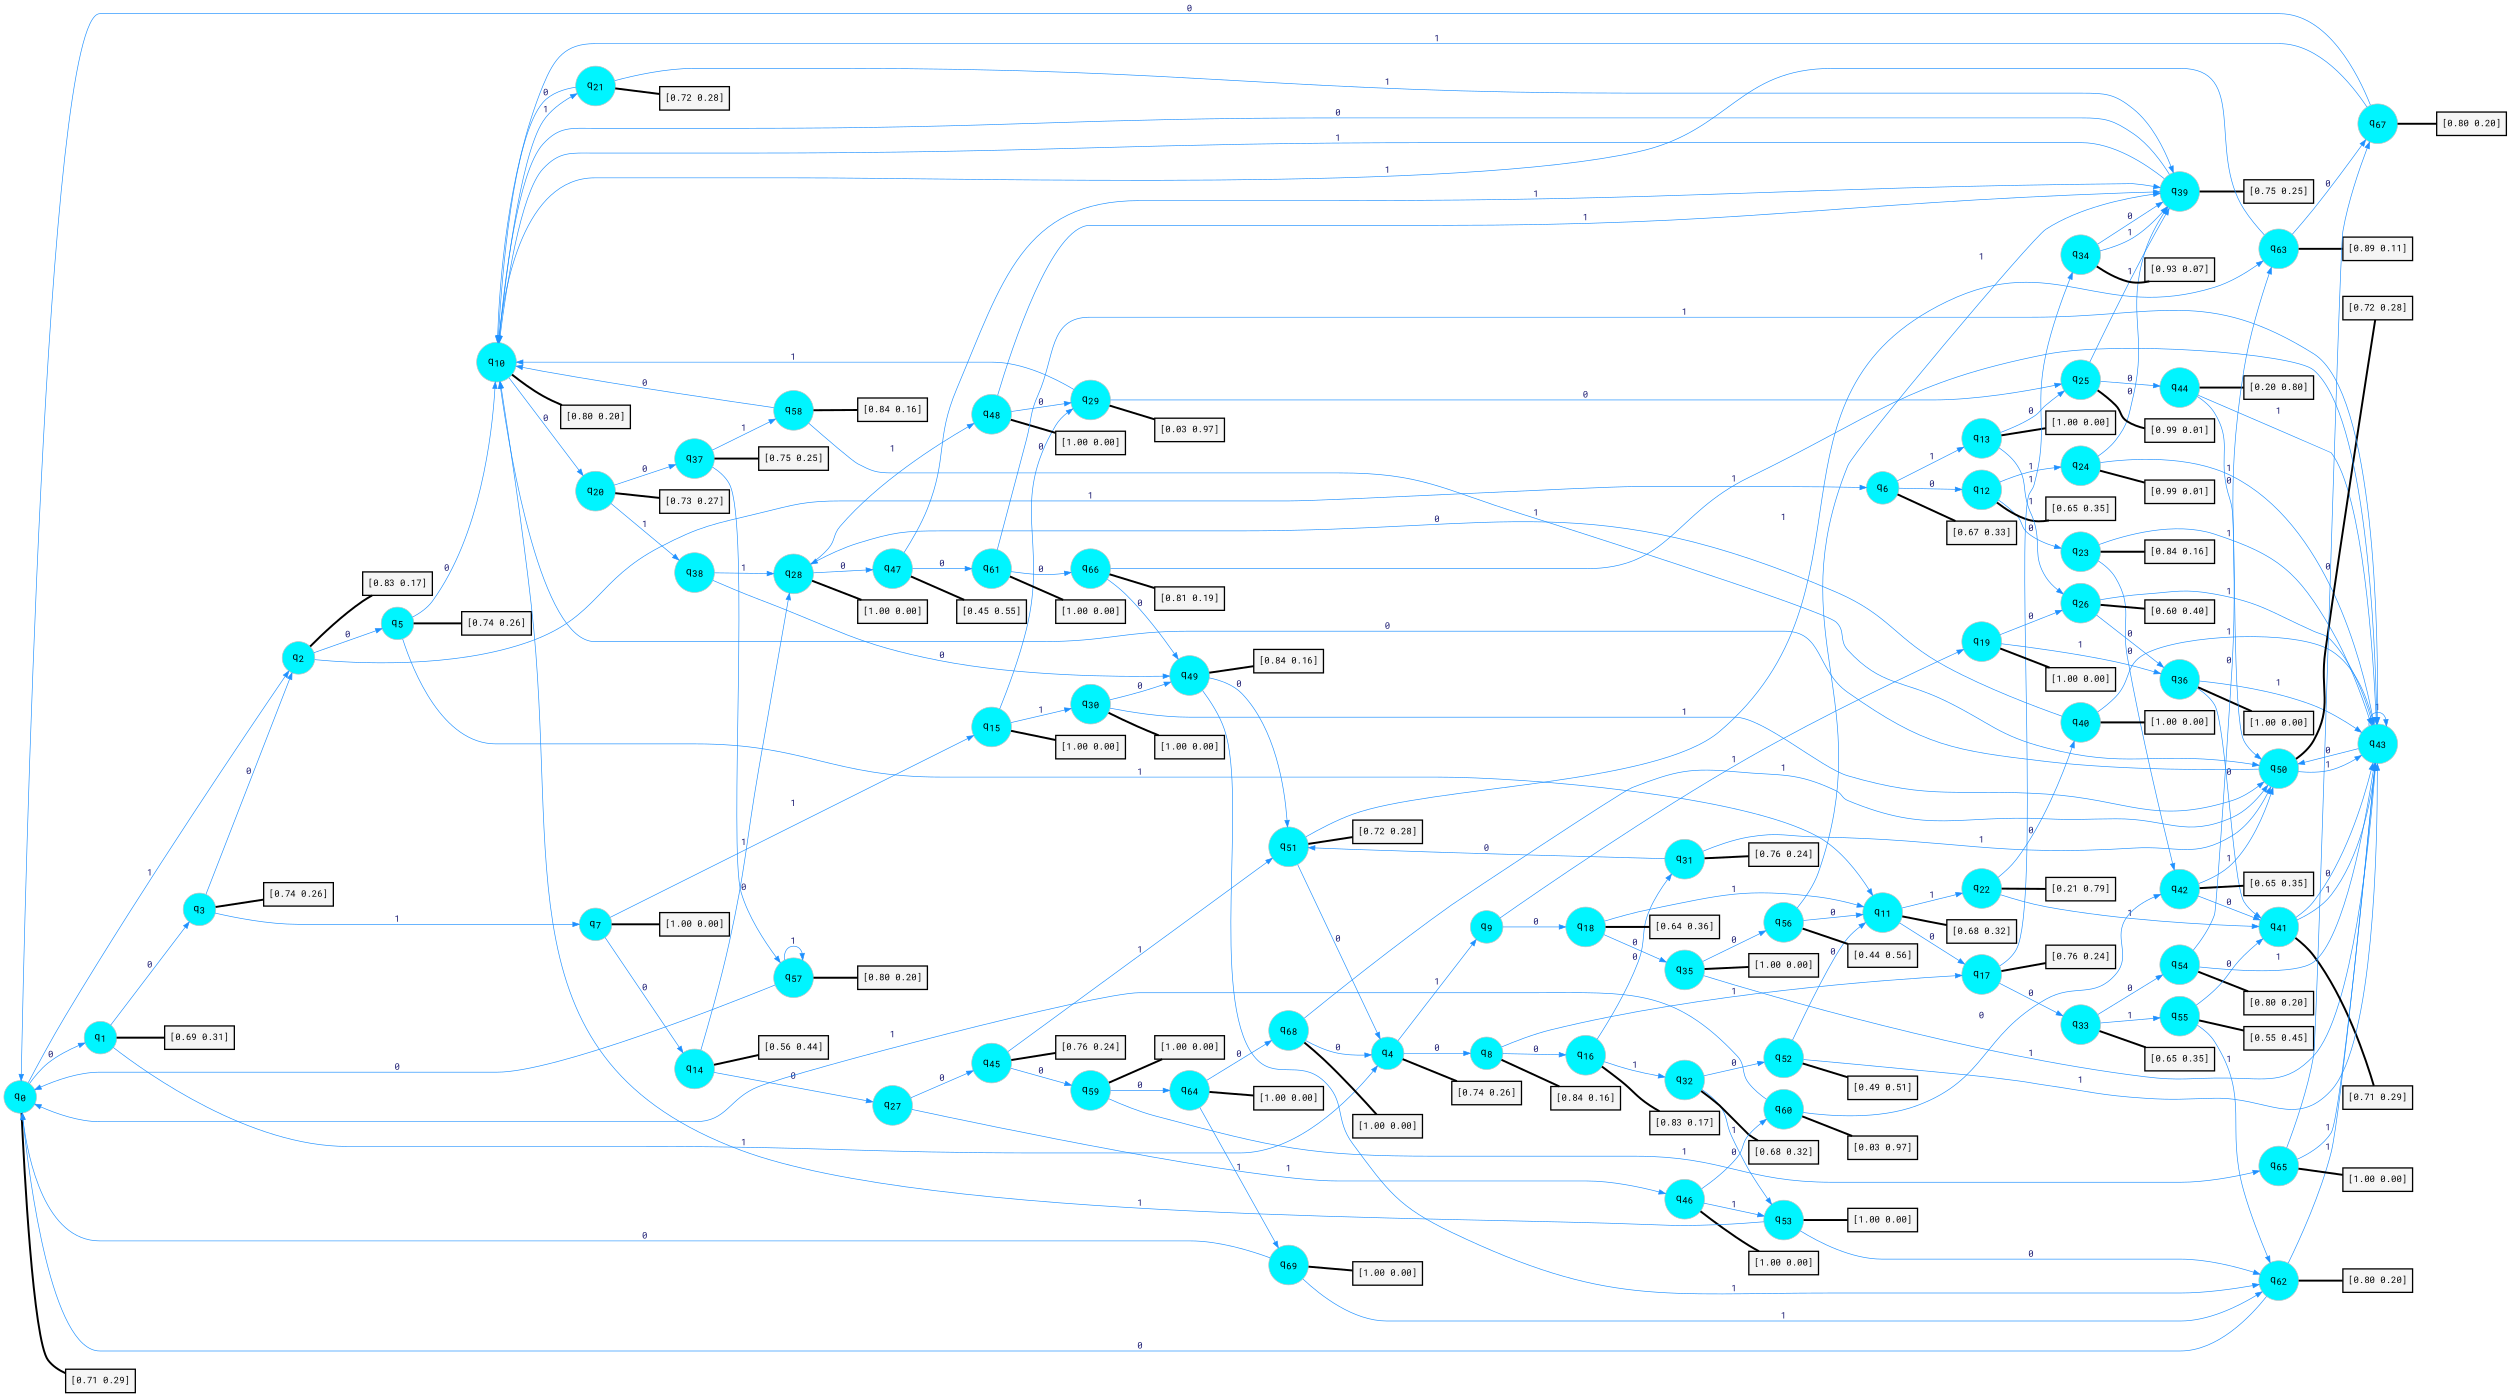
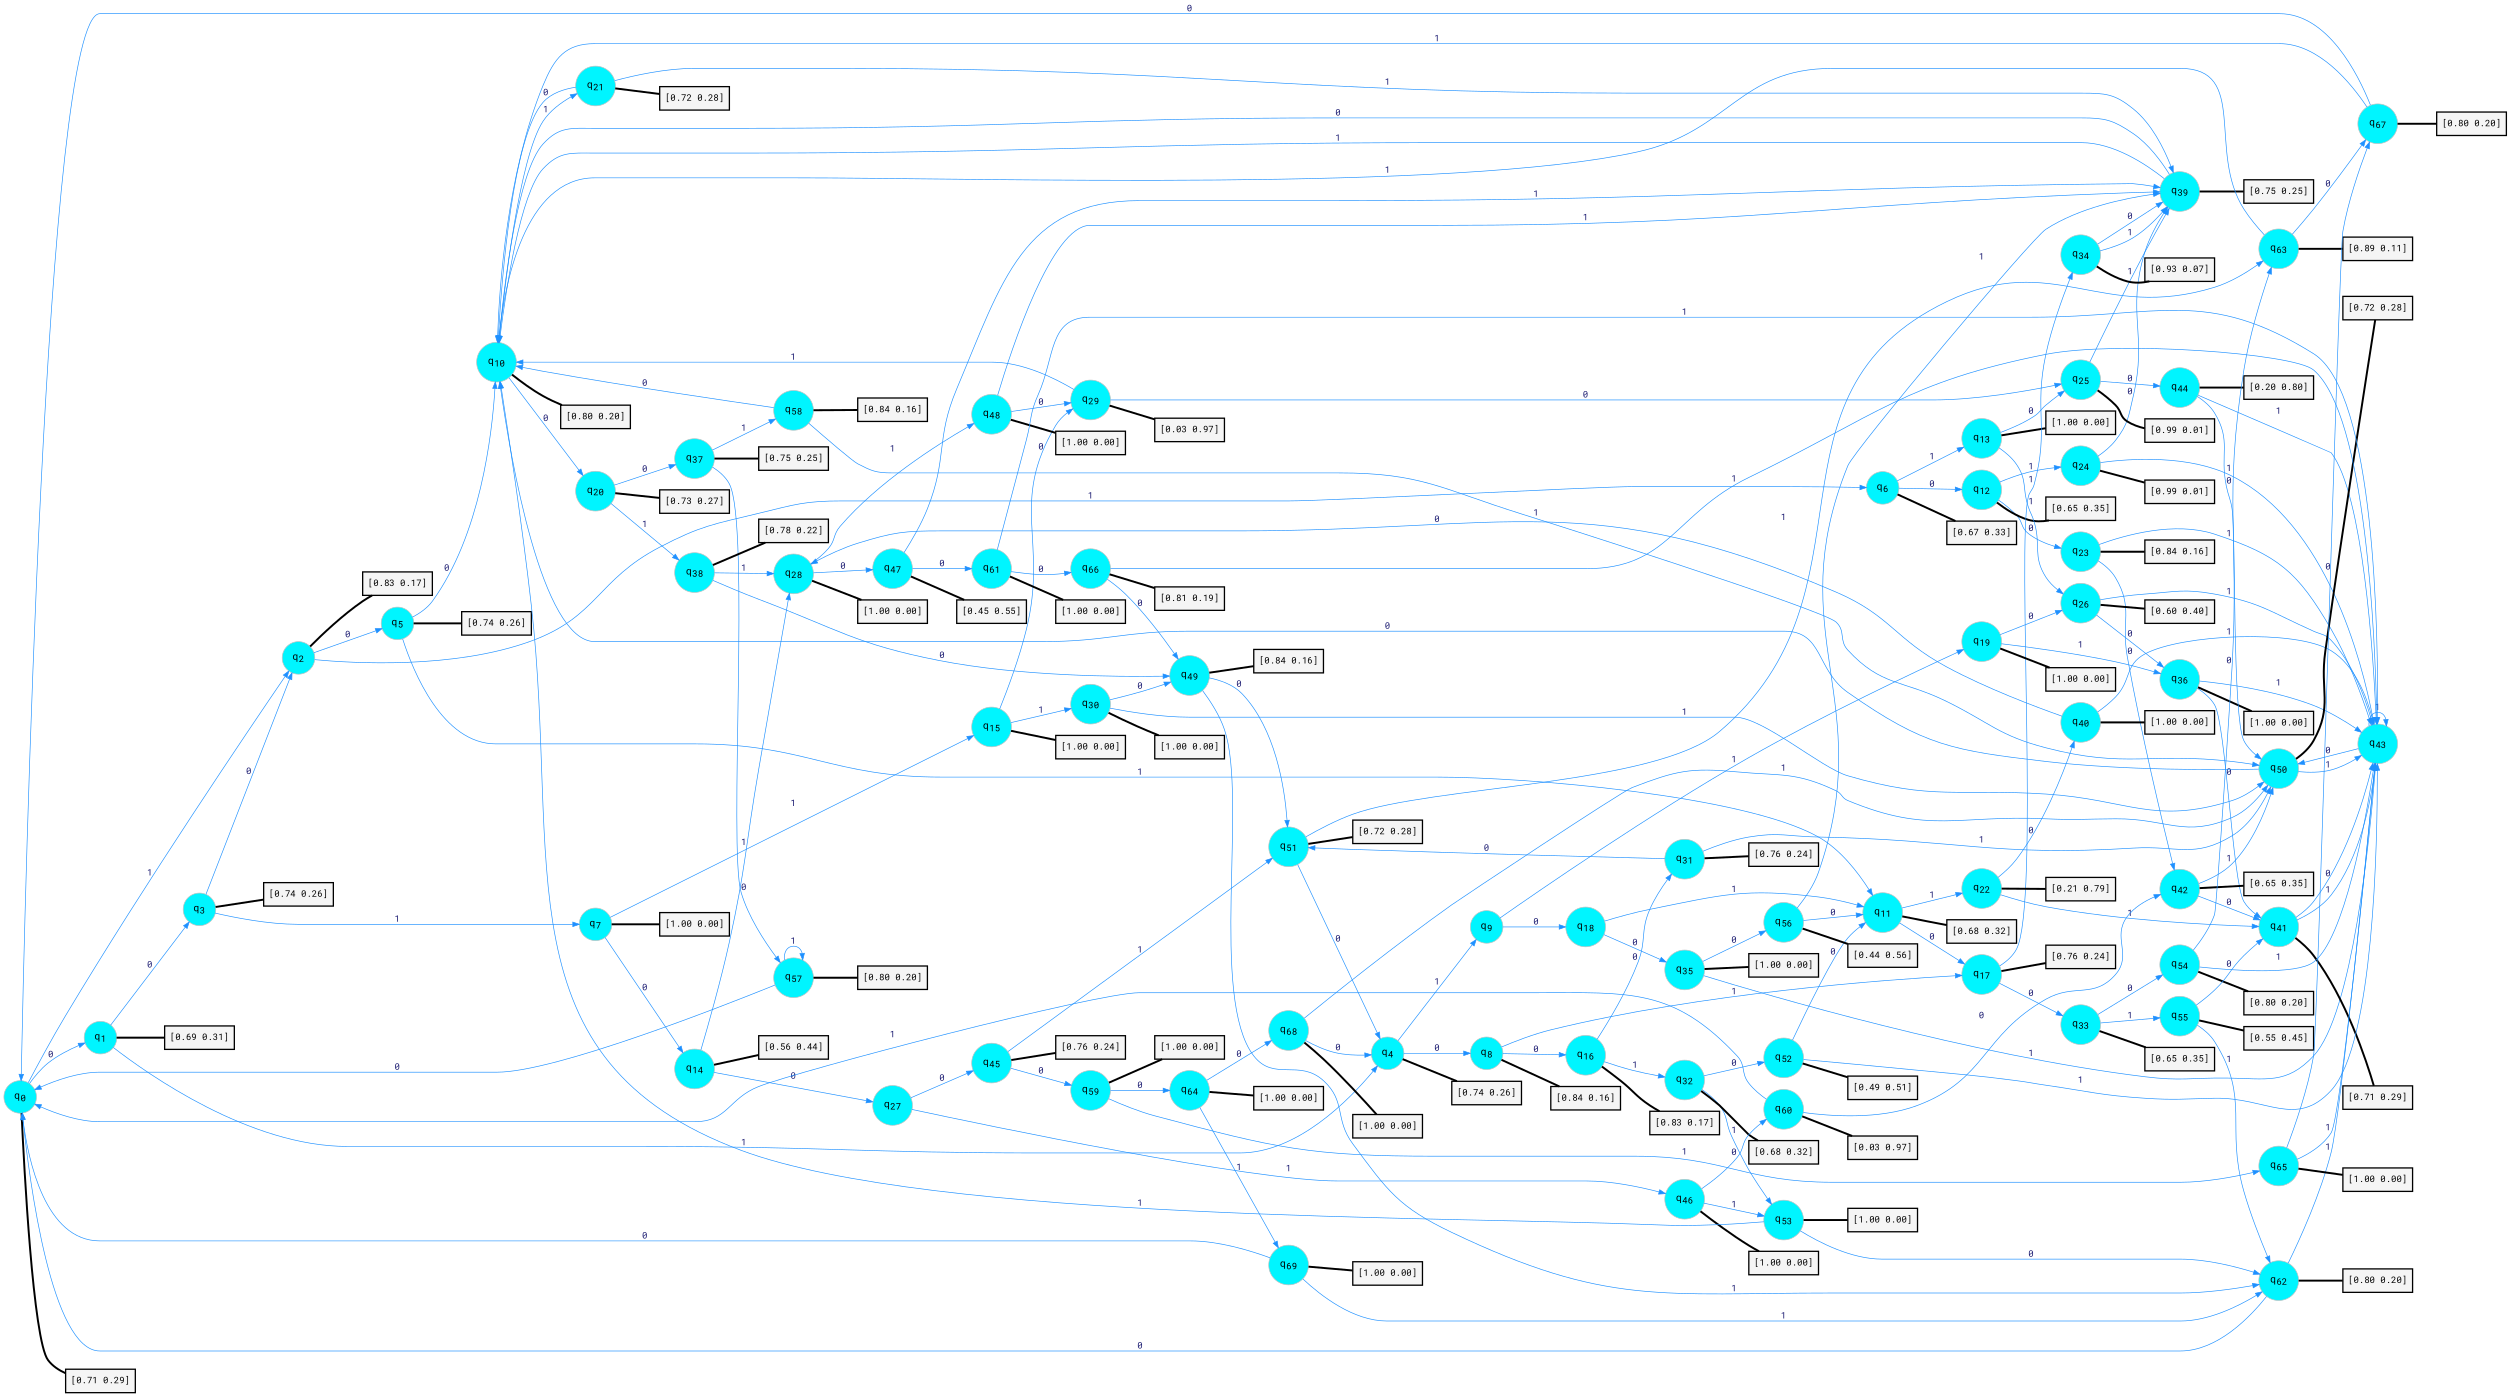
node "[0.78 0.22]": added
node "[0.64 0.36]": removed
